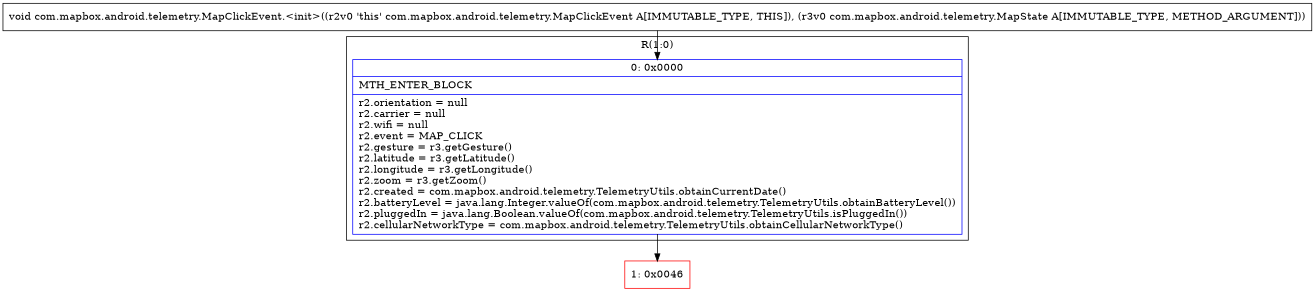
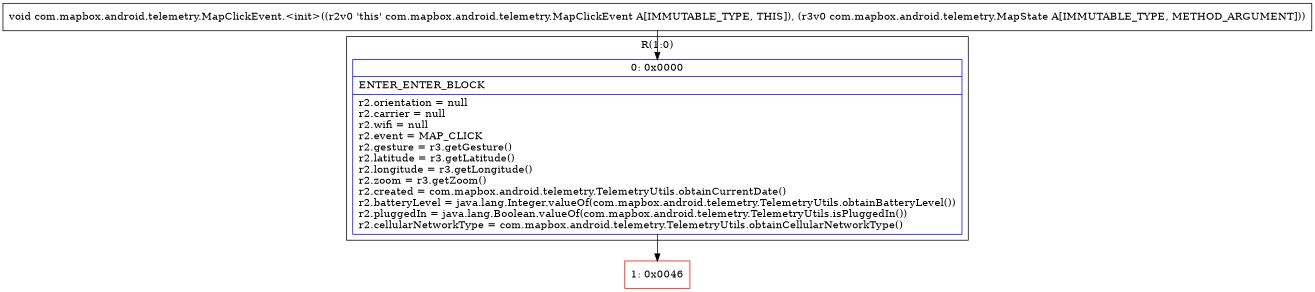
node "0: 0x0000": text "MTH_ENTER_BLOCK" -> "ENTER_ENTER_BLOCK"
